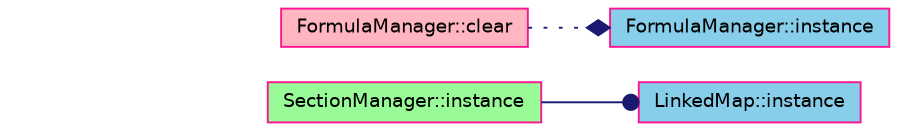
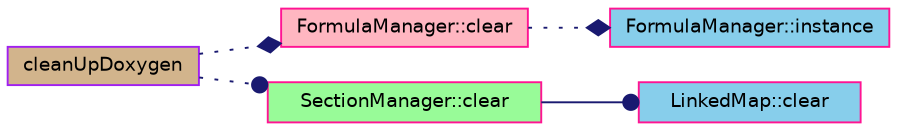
node "cleanUpDoxygen": added
node "SectionManager::instance": label "SectionManager::instance" -> "SectionManager::clear"
node "LinkedMap::instance": label "LinkedMap::instance" -> "LinkedMap::clear"
